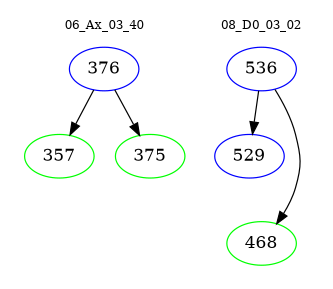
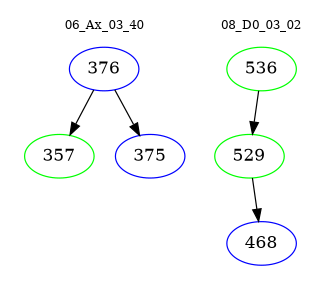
node "536": color blue -> green
edge "536" -> "468": now "529" -> "468"
node "375": color green -> blue
node "529": color blue -> green
node "468": color green -> blue
